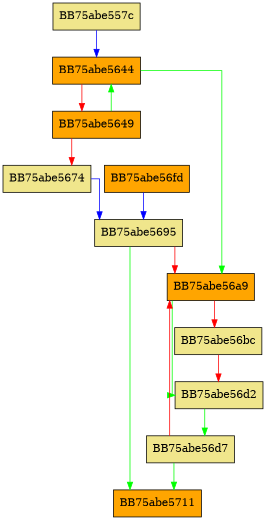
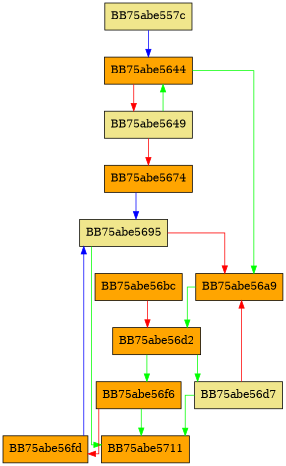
node "BB75abe5649": fillcolor orange -> khaki
node "BB75abe5674": fillcolor khaki -> orange
edge "BB75abe56a9" -> "BB75abe56bc": removed
node "BB75abe56bc": fillcolor khaki -> orange
node "BB75abe56f6": added
node "BB75abe56d2": fillcolor khaki -> orange
